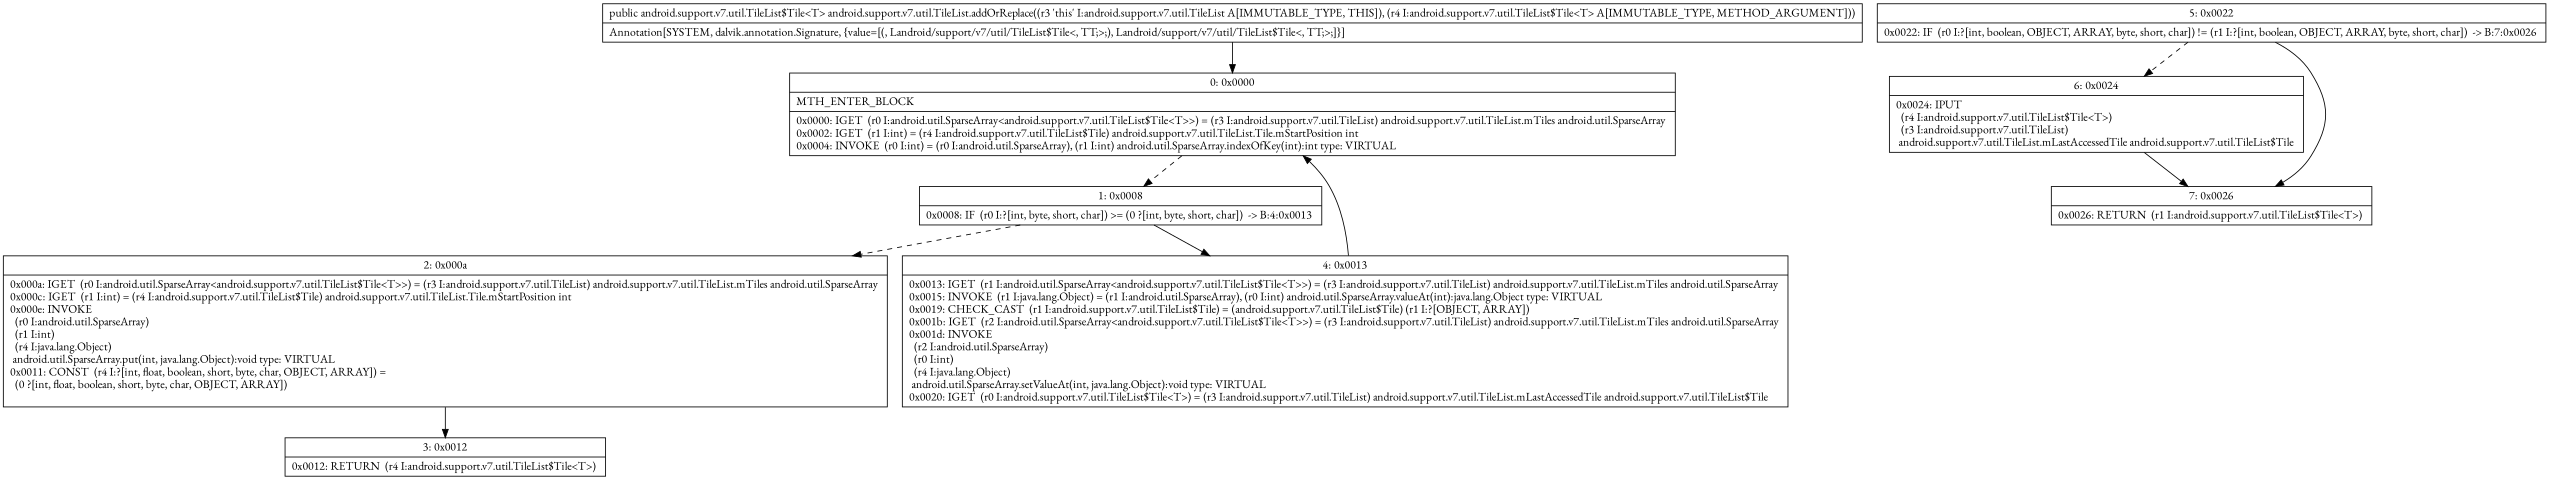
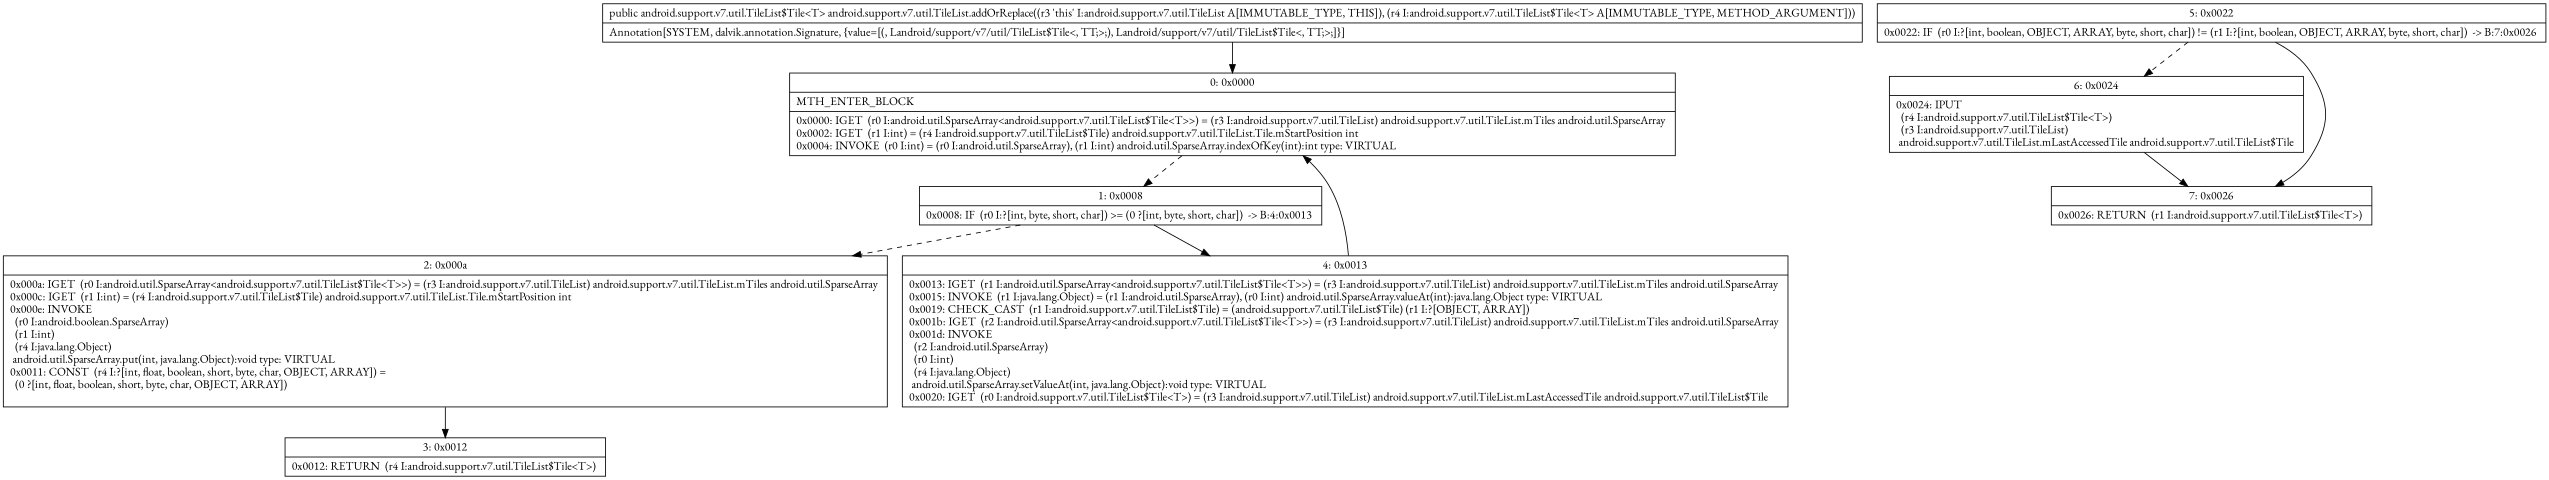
node "2: 0x000a": text "(r0 I:android.util.SparseArray)" -> "(r0 I:android.boolean.SparseArray)"
